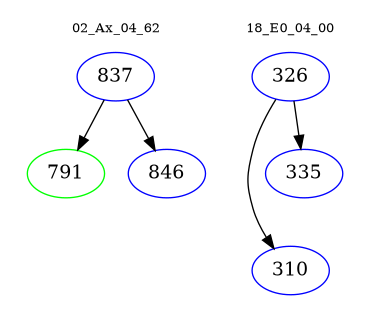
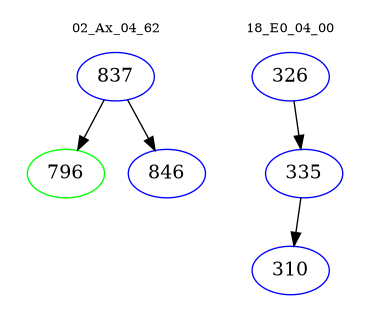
edge "326" -> "310": now "335" -> "310"
node "791": label "791" -> "796"
